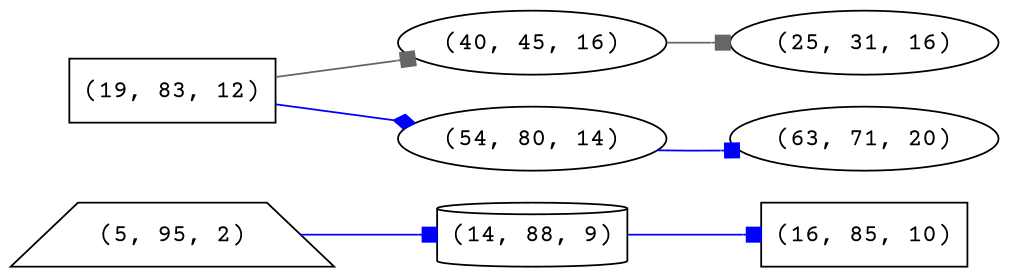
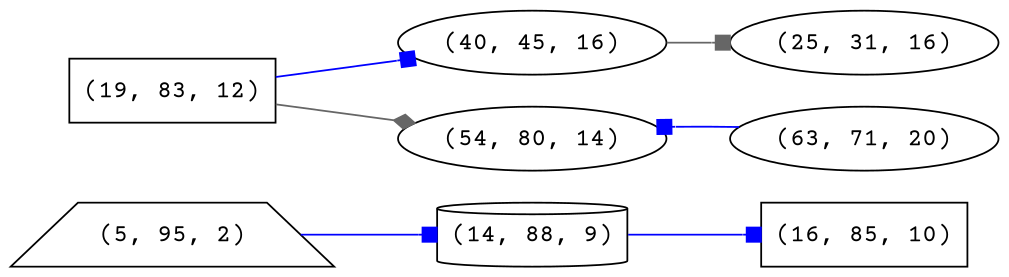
edge "(19, 83, 12)" -> "(40, 45, 16)": color gray40 -> blue
edge "(19, 83, 12)" -> "(54, 80, 14)": color blue -> gray40
edge "(54, 80, 14)" -> "(63, 71, 20)": reversed
